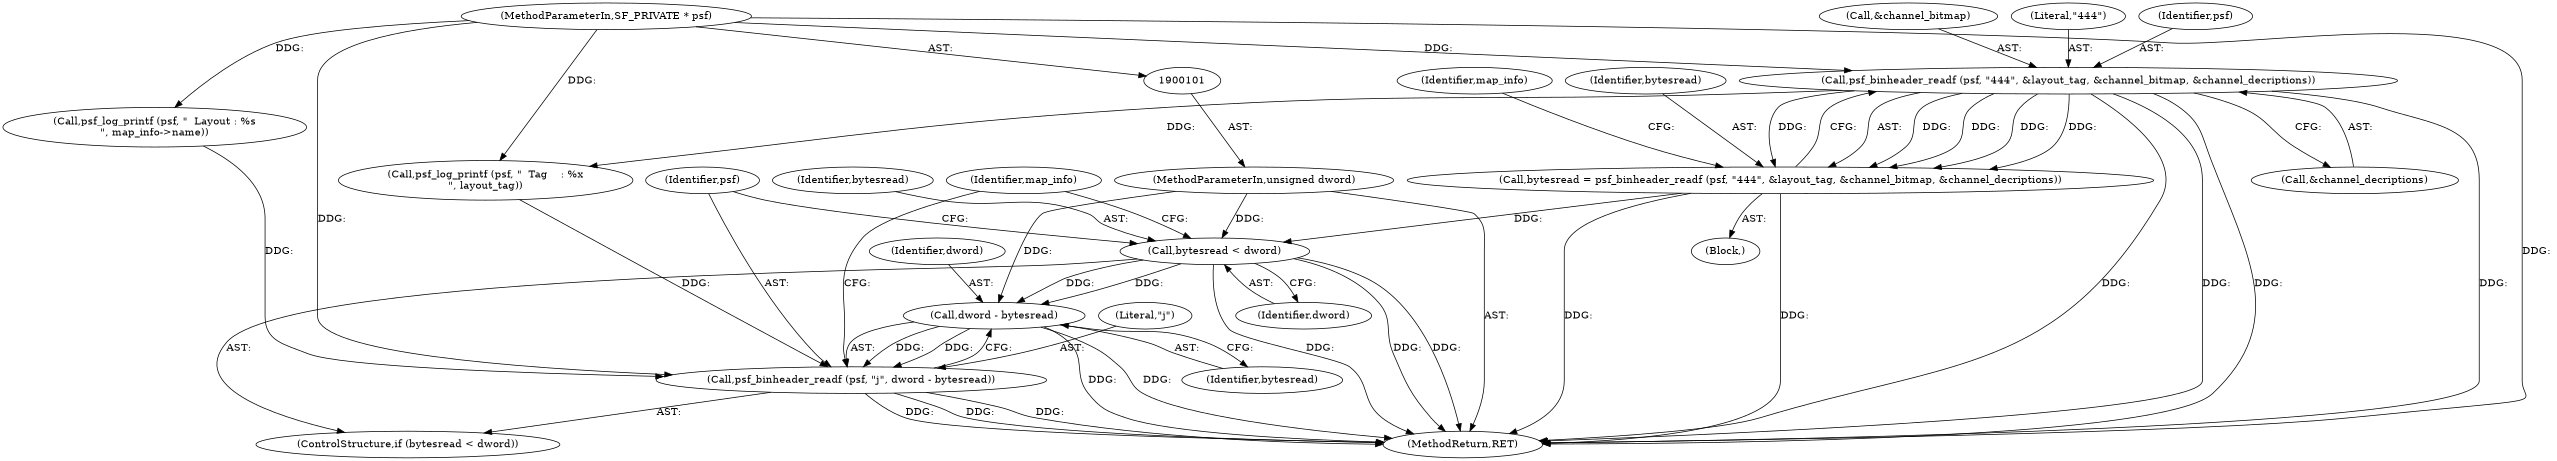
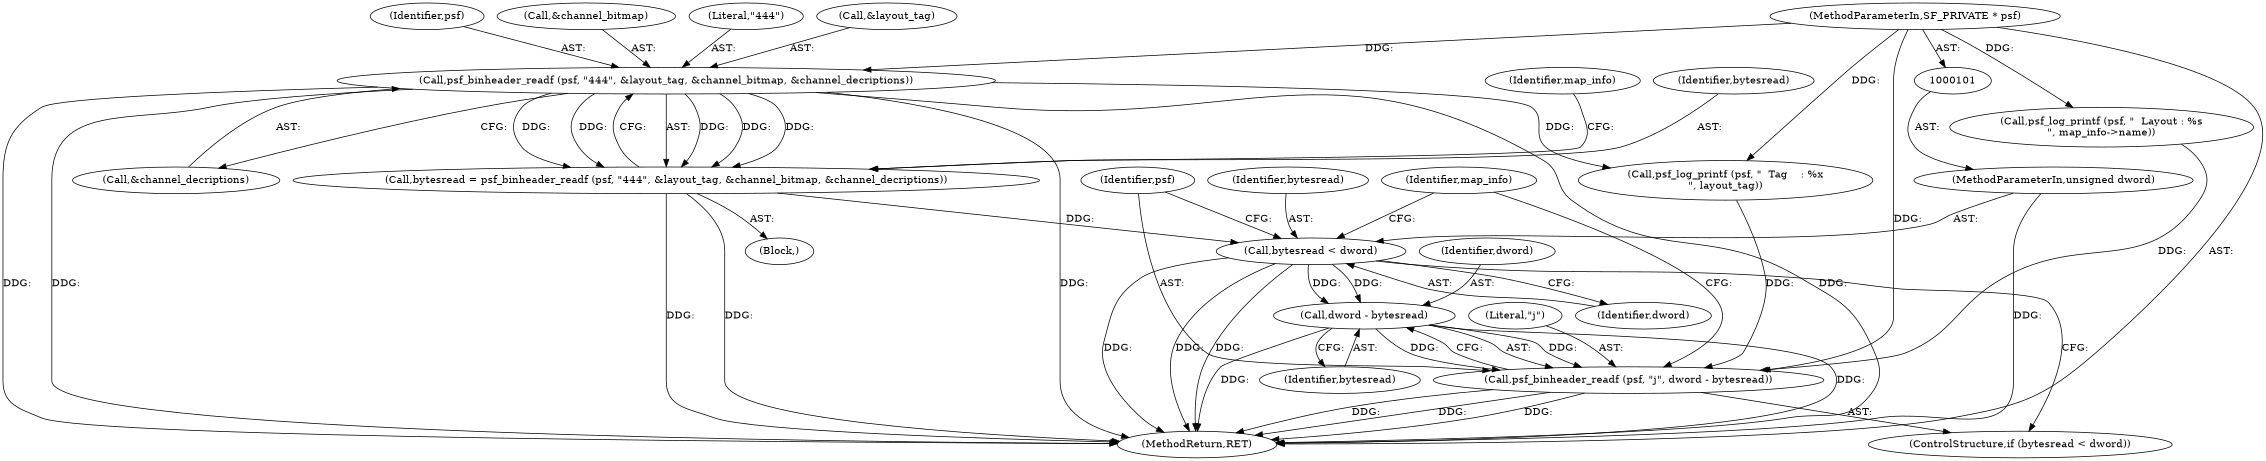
node "(Call,&layout_tag)": added
node "1900101": label "1900101" -> "1000101"
edge "(MethodParameterIn,unsigned dword)" -> "(Call,dword - bytesread)": removed, label "DDG:"
edge "(MethodParameterIn,unsigned dword)" -> "(Call,bytesread < dword)": label "DDG: " -> "AST: "
edge "(MethodParameterIn,SF_PRIVATE * psf)" -> "(MethodReturn,RET)": label "DDG: " -> "AST: "
edge "(MethodParameterIn,unsigned dword)" -> "(MethodReturn,RET)": label "AST: " -> "DDG: "
edge "(Call,bytesread < dword)" -> "(ControlStructure,if (bytesread < dword))": label "AST: " -> "CFG: "
